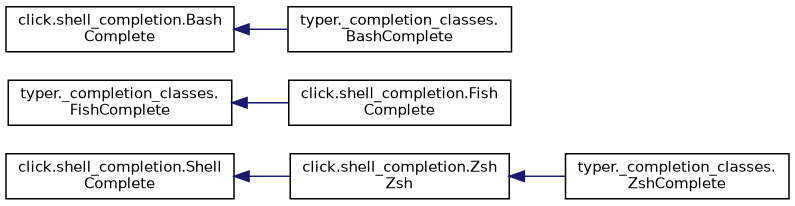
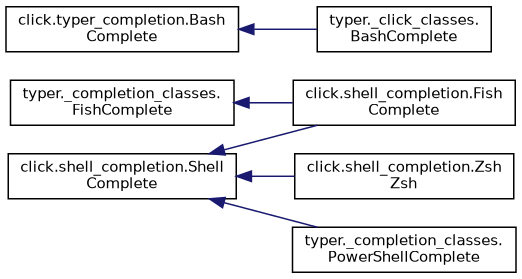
node "click.shell_completion.Bash Complete": label "click.shell_completion.Bash Complete" -> "click.typer_completion.Bash Complete"
node "typer._completion_classes. BashComplete": label "typer._completion_classes. BashComplete" -> "typer._click_classes. BashComplete"
edge "click.shell_completion.Fish Complete" -> "click.shell_completion.Shell Complete": added
node "typer._completion_classes. ZshComplete": removed
node "typer._completion_classes. PowerShellComplete": added
